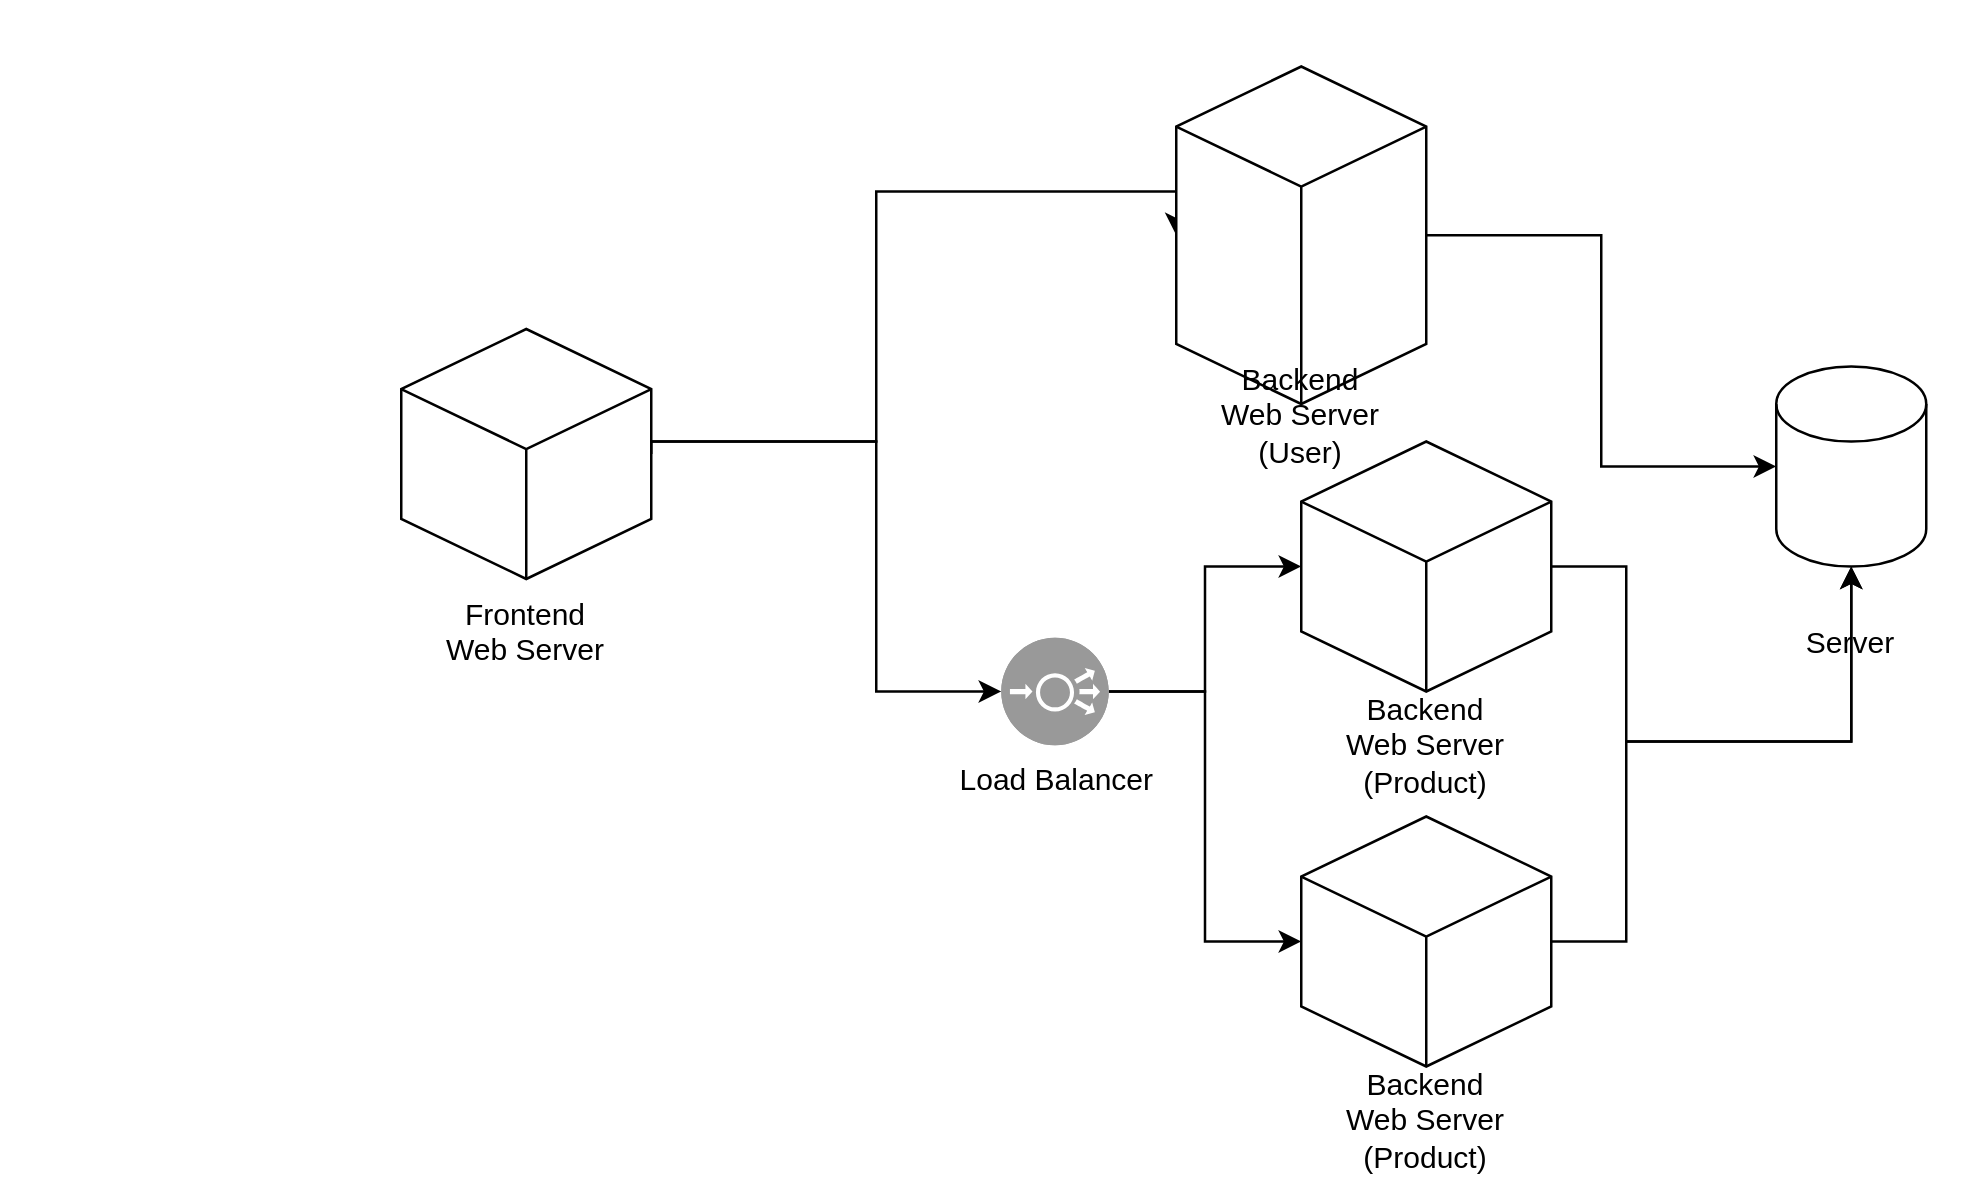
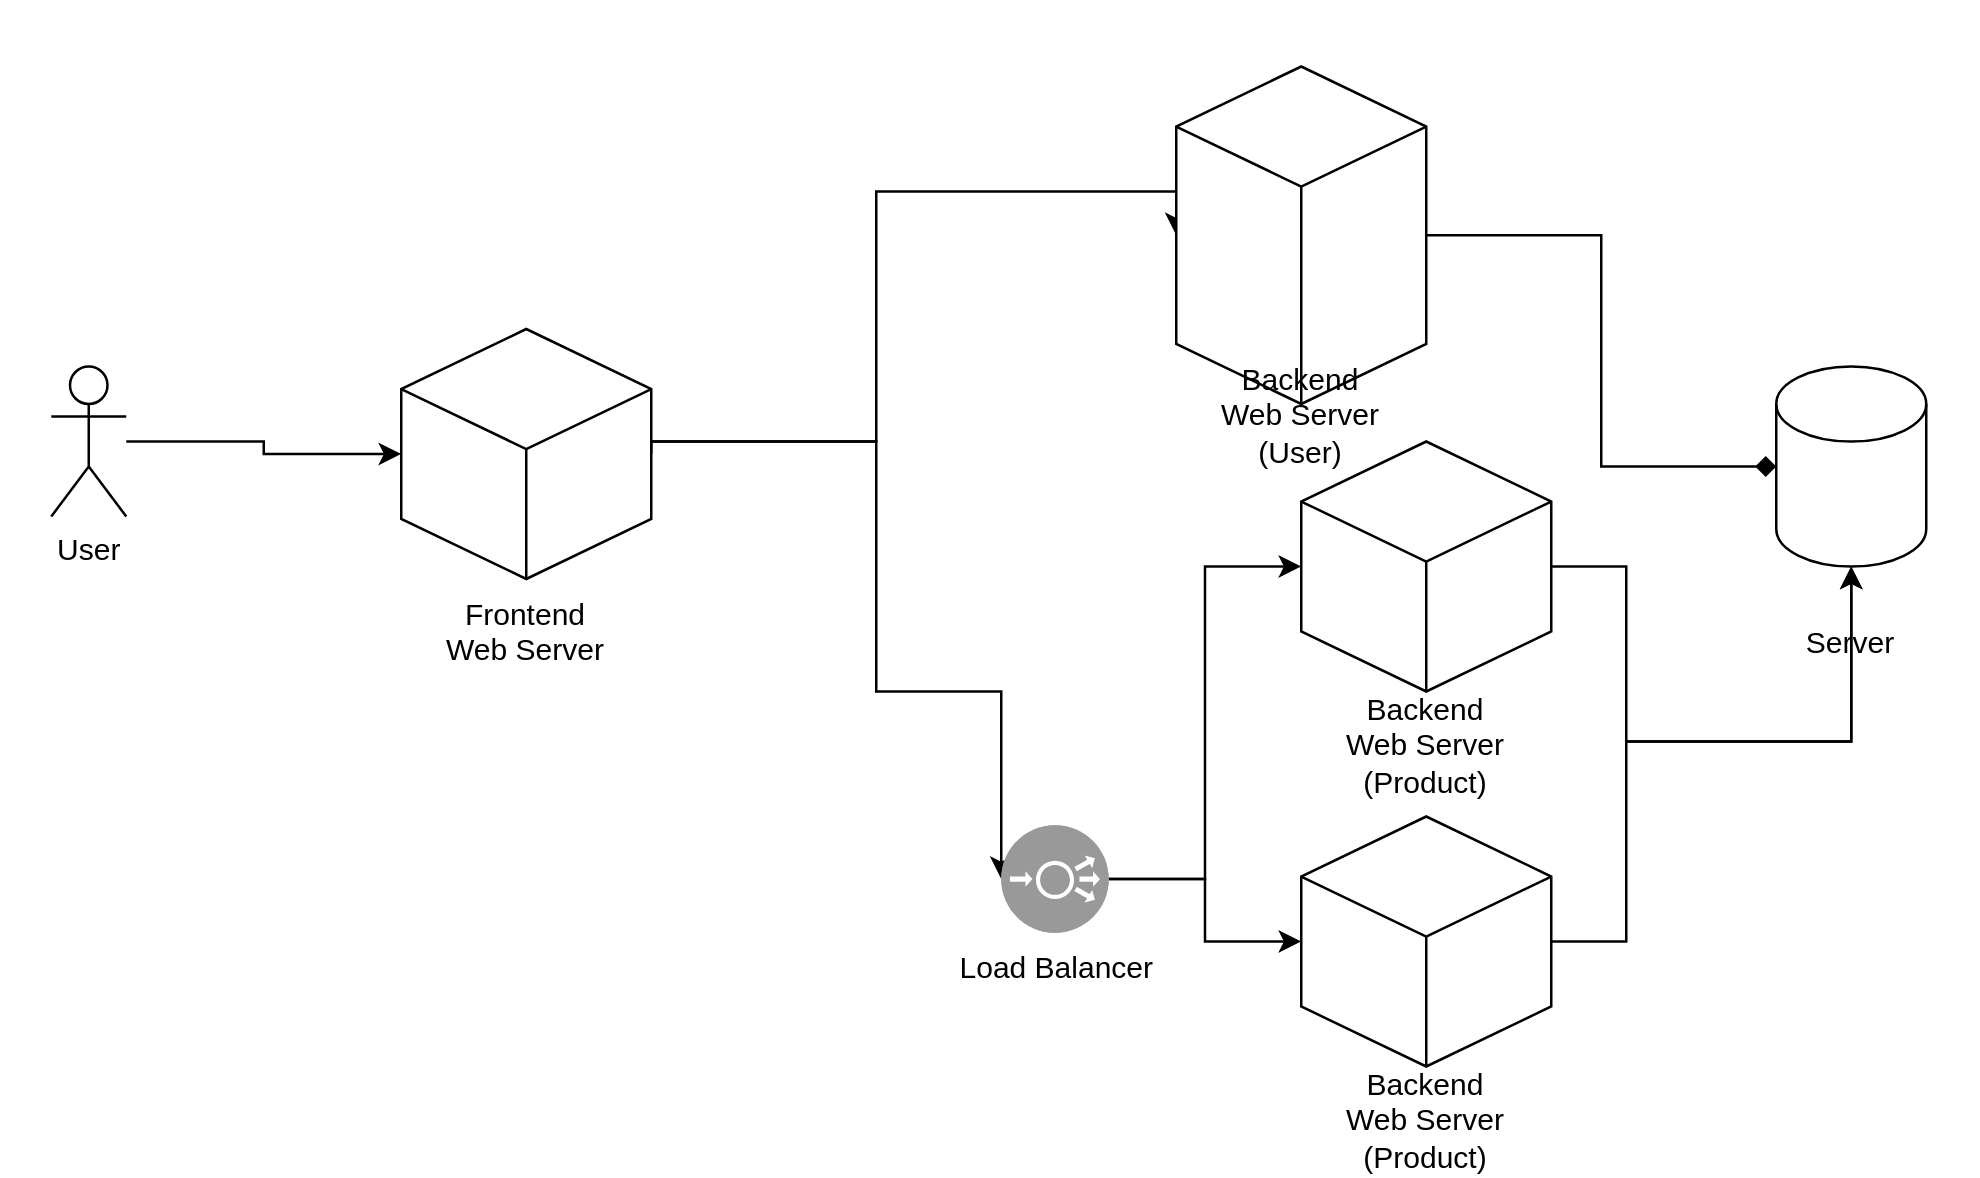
node "User": added
edge "User" -> "Frontend Web Server": added
edge "Backend Web Server (User)" -> "Server": arrowhead classic -> diamond
node "Load Balancer": moved (1055, 691) -> (1055, 879)
